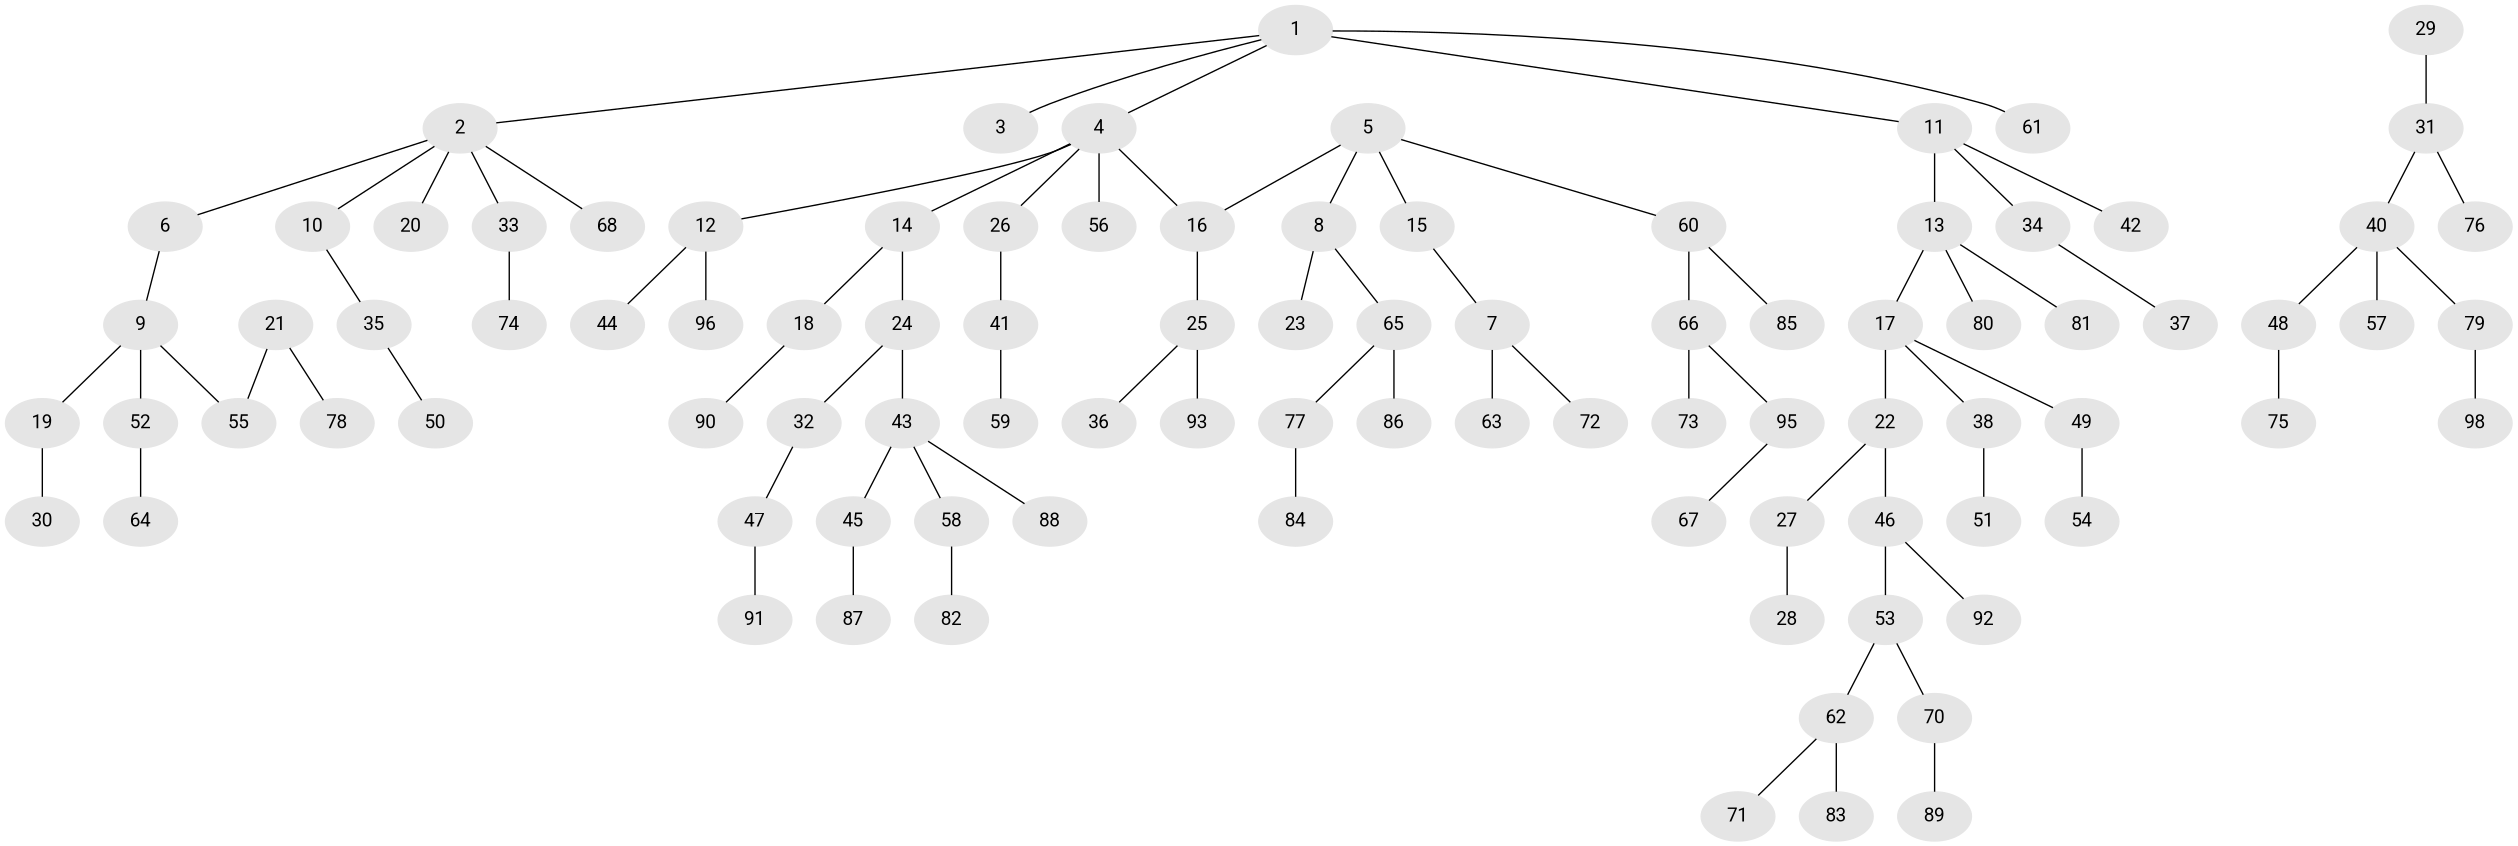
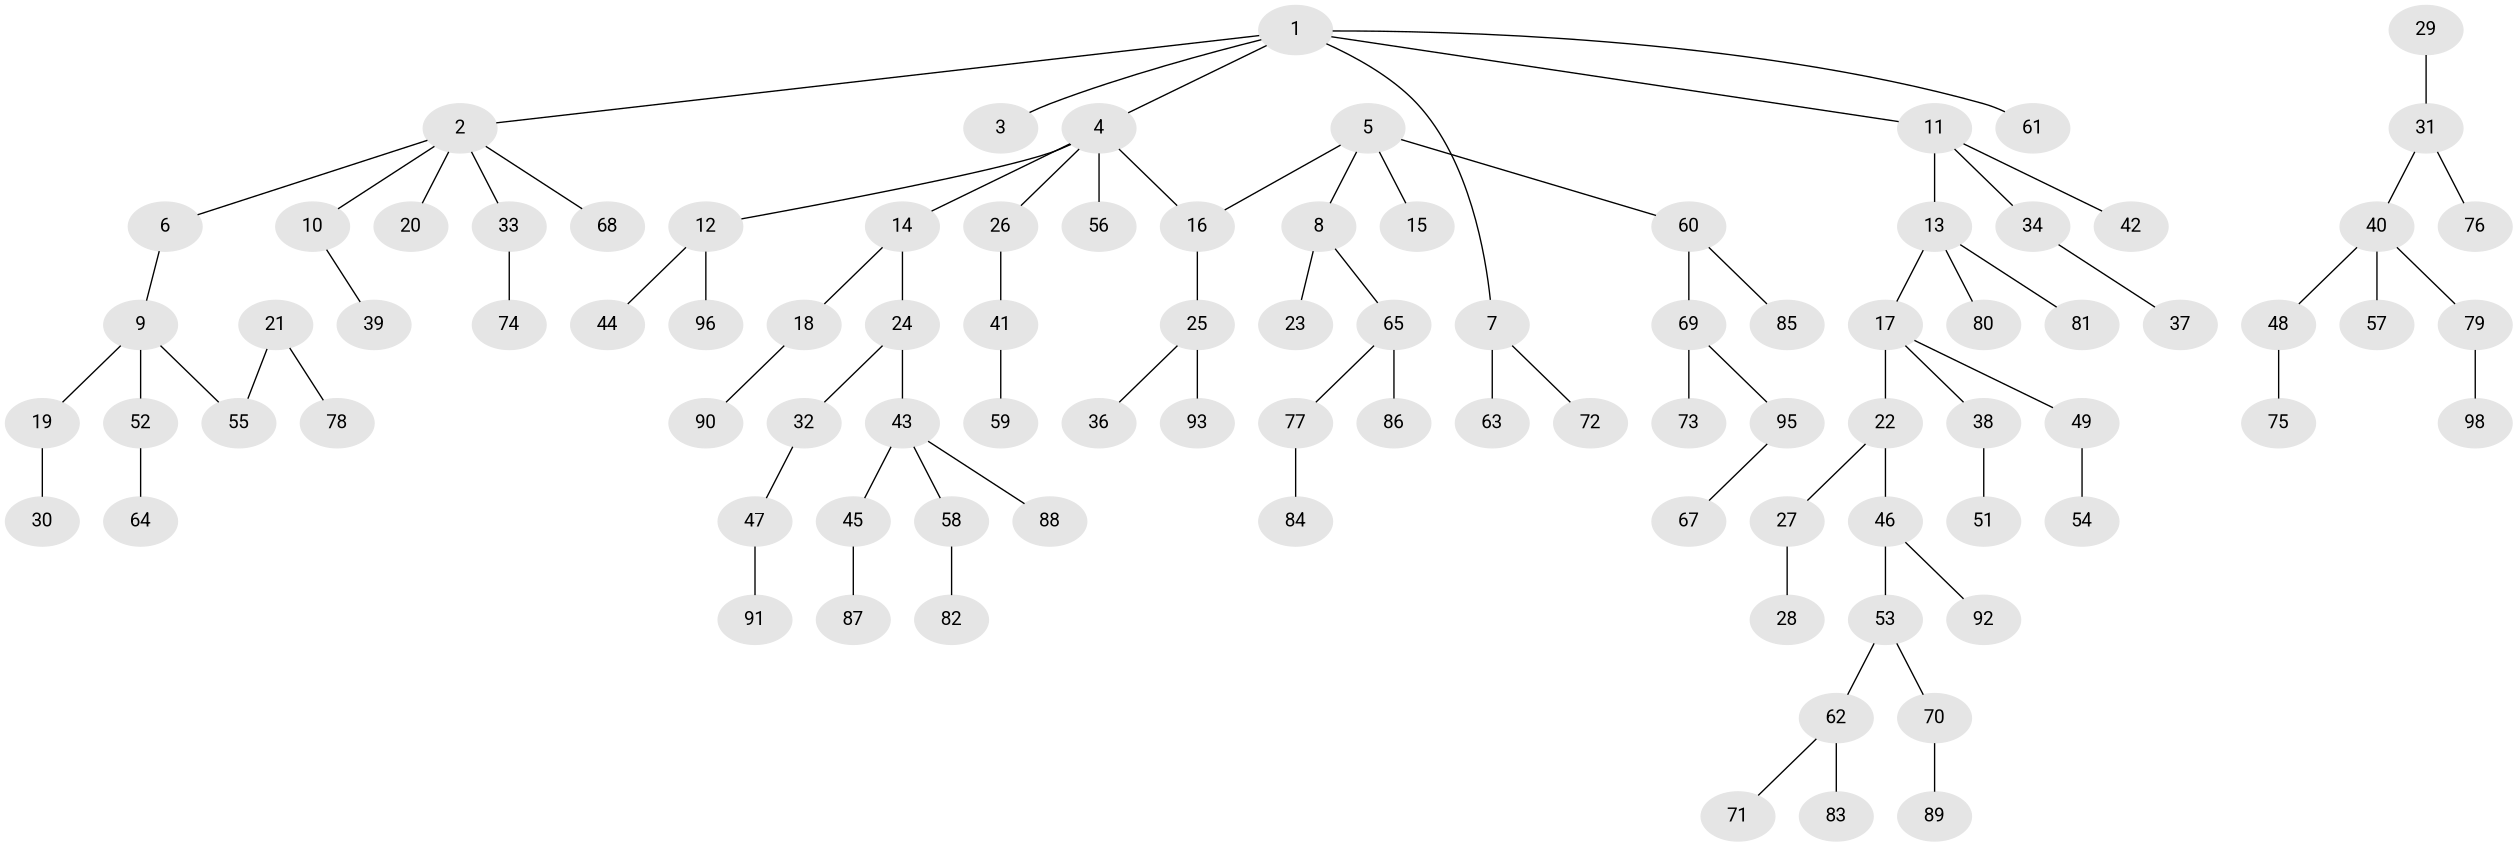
edge "15" -- "7": now "1" -- "7"
node "35": label "35" -> "39"
node "66": label "66" -> "69"
node "50": removed
